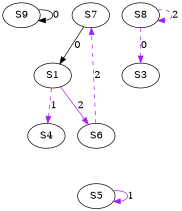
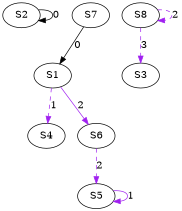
node "S9": label "S9" -> "S2"
edge "S8" -> "S3": label "0" -> "3"
edge "S6" -> "S7": now "S6" -> "S5"
